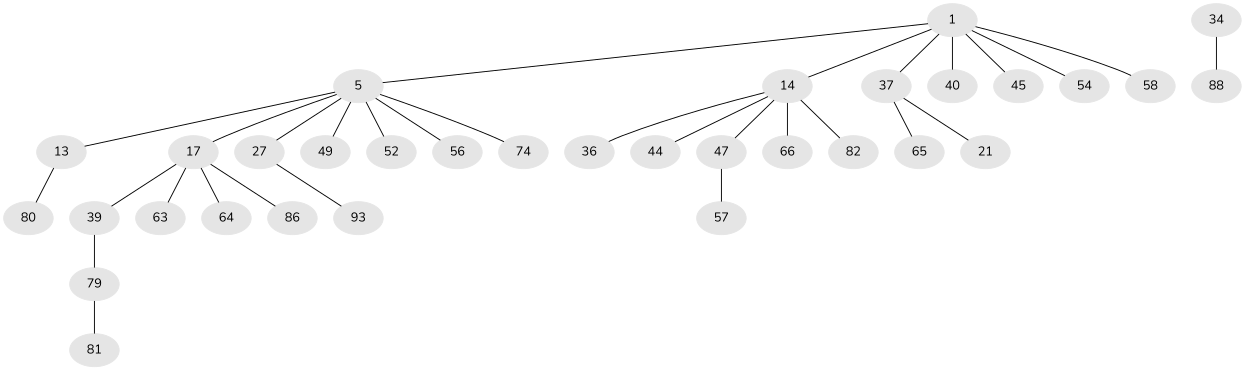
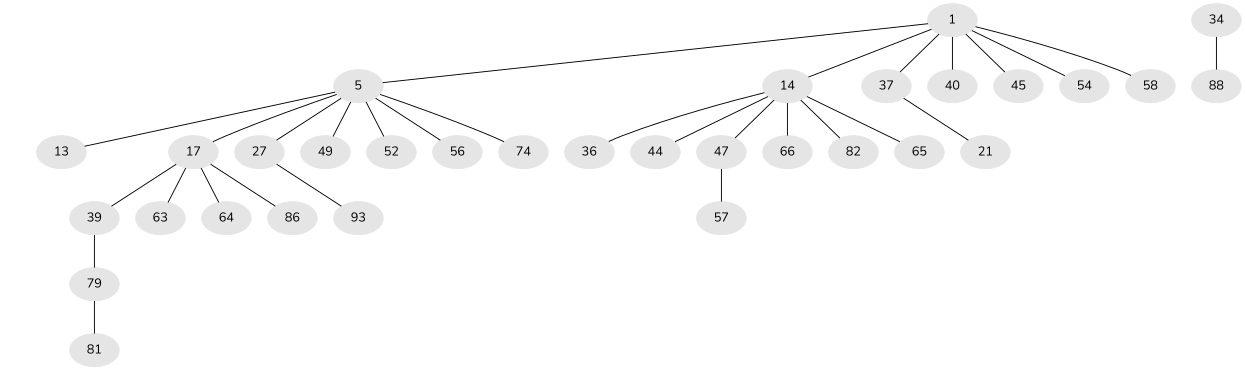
edge "37" -- "65": now "14" -- "65"
node "80": removed
